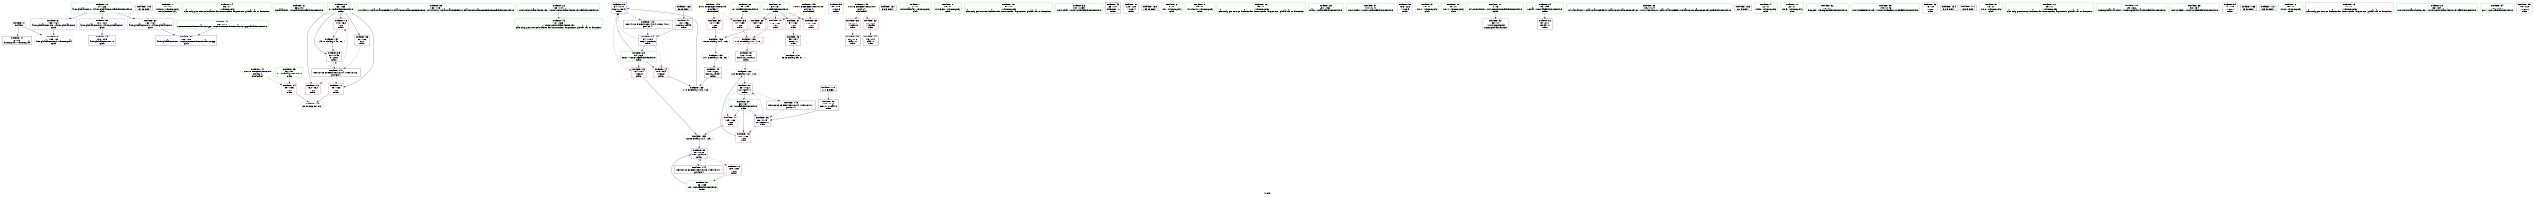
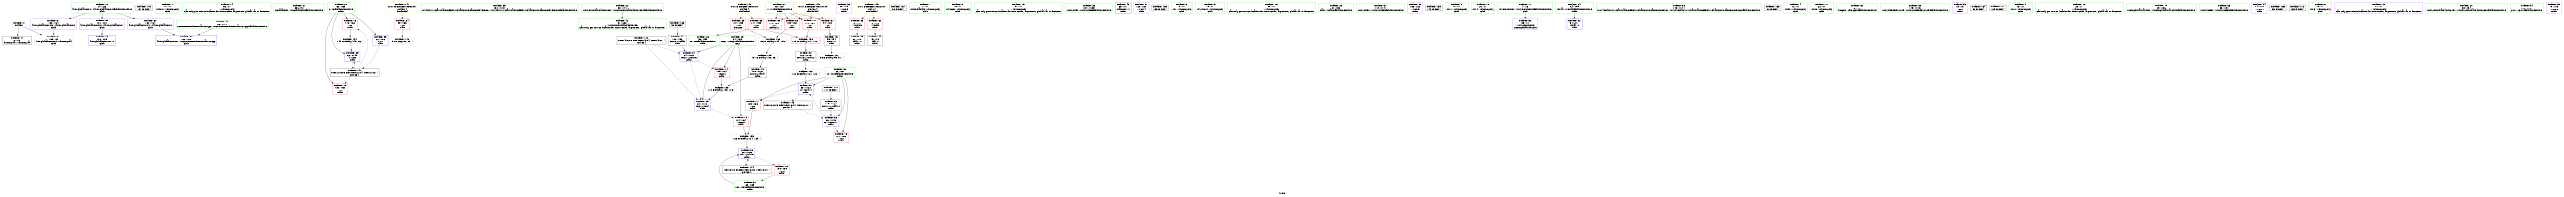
node "NodeID: 169": added
node "NodeID: 7": text "ZNSolsEPFRSoS" -> "Glob"
edge "NodeID: 26" -> "NodeID: 66": reversed
edge "NodeID: 85" -> "NodeID: 142": reversed
node "NodeID: 65": text "main" -> "freopen"
node "NodeID: 69": text "main" -> "endlIcSt"
edge "NodeID: 84" -> "NodeID: 29": reversed
node "NodeID: 29": text "main" -> "cmp"
node "NodeID: 25": removed
node "NodeID: 71": removed
edge "NodeID: 87" -> "NodeID: 30": reversed
edge "NodeID: 76" -> "NodeID: 132": removed
